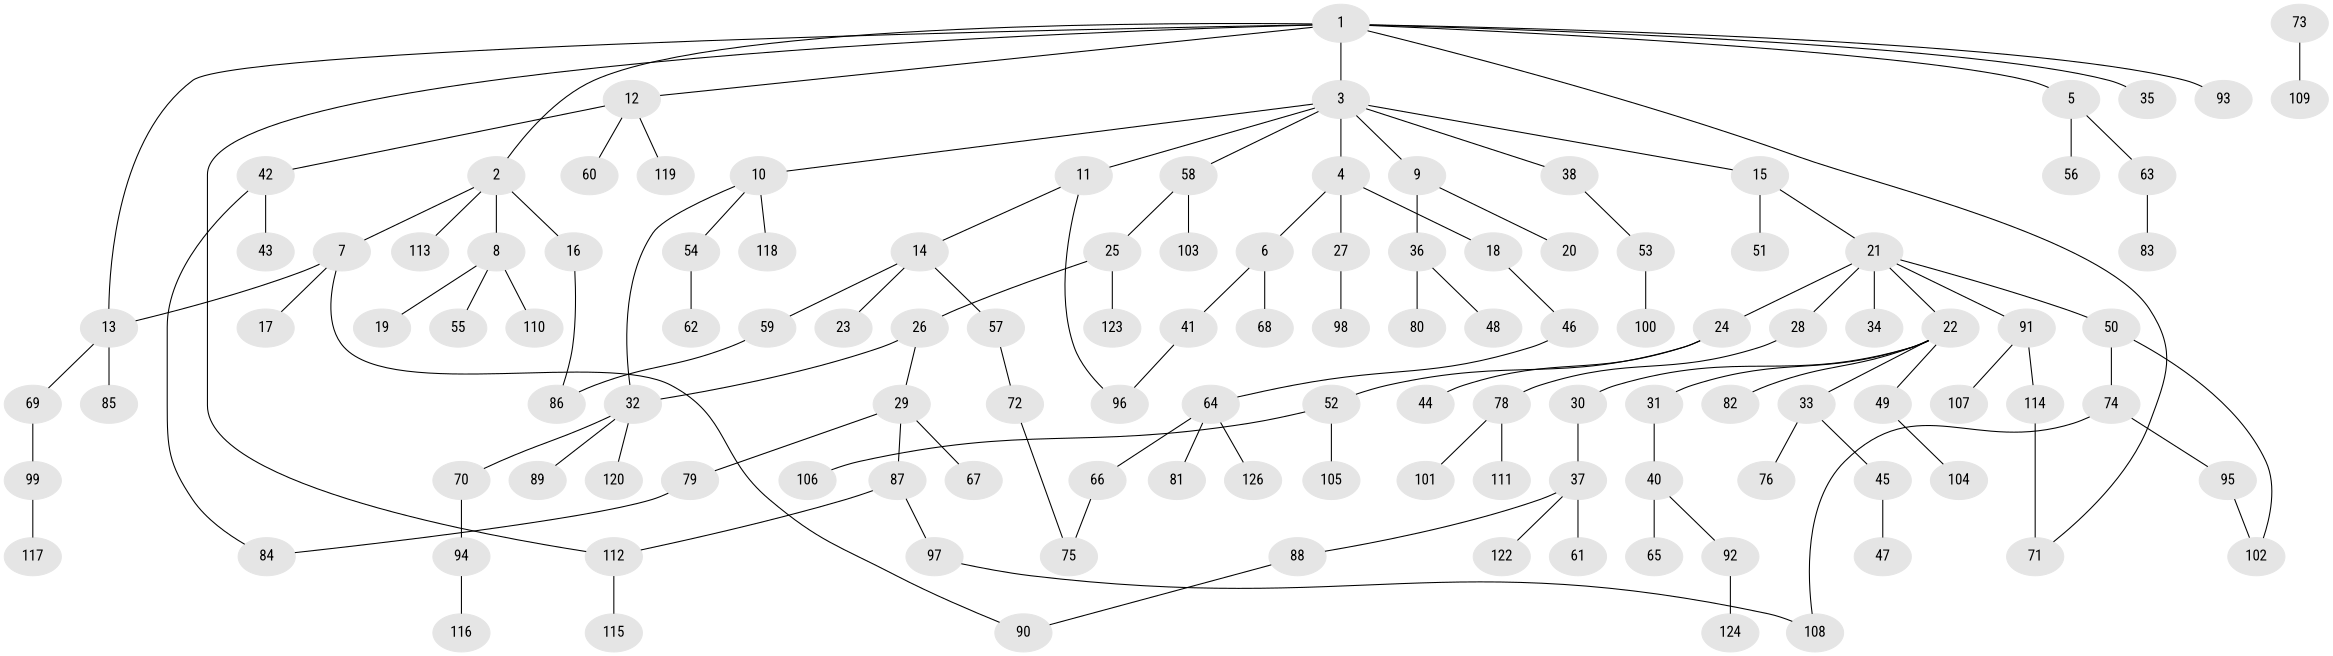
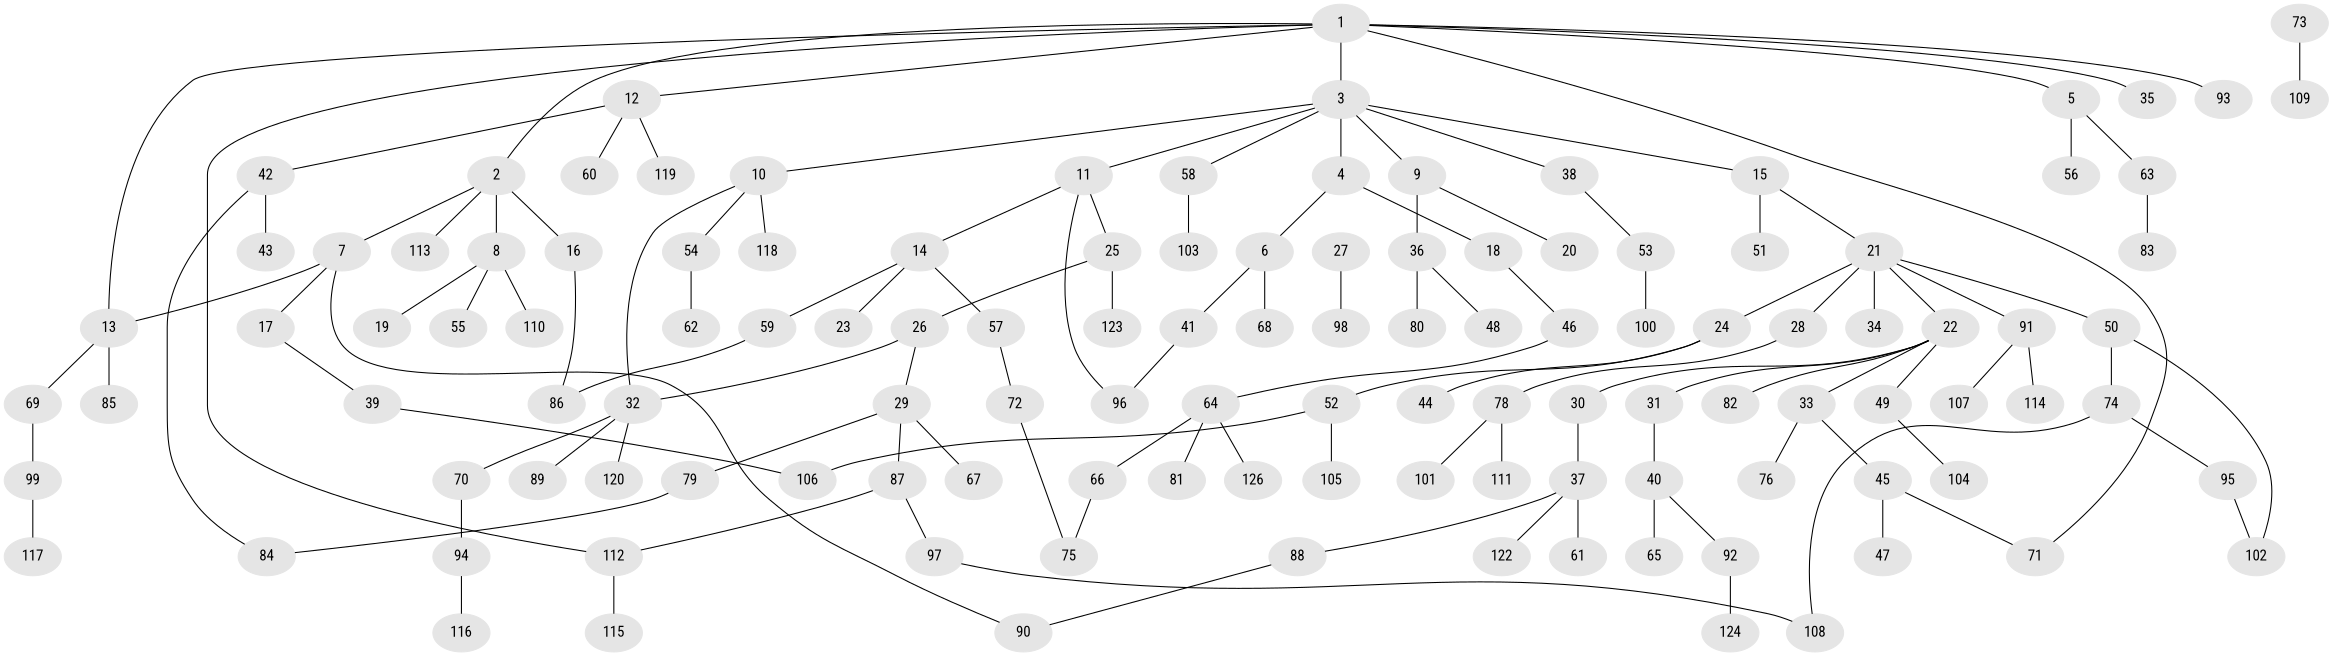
edge "58" -- "25": now "11" -- "25"
edge "4" -- "27": removed
node "39": added
edge "114" -- "71": now "45" -- "71"
